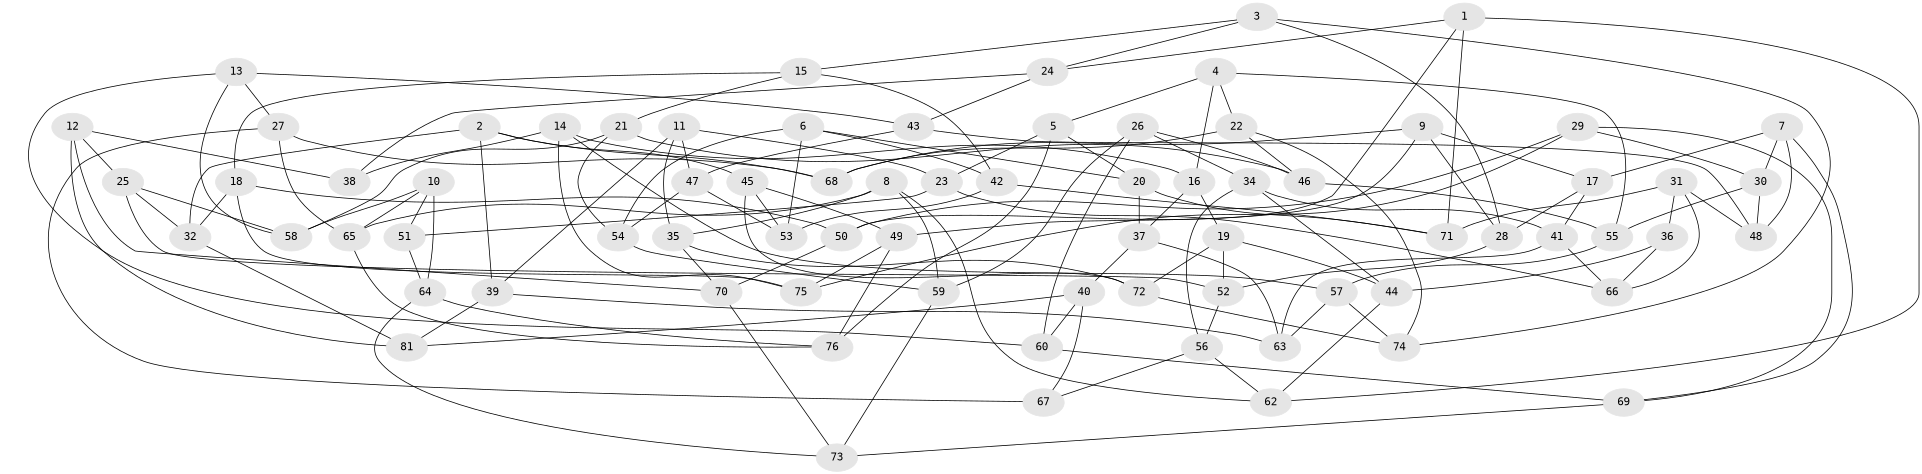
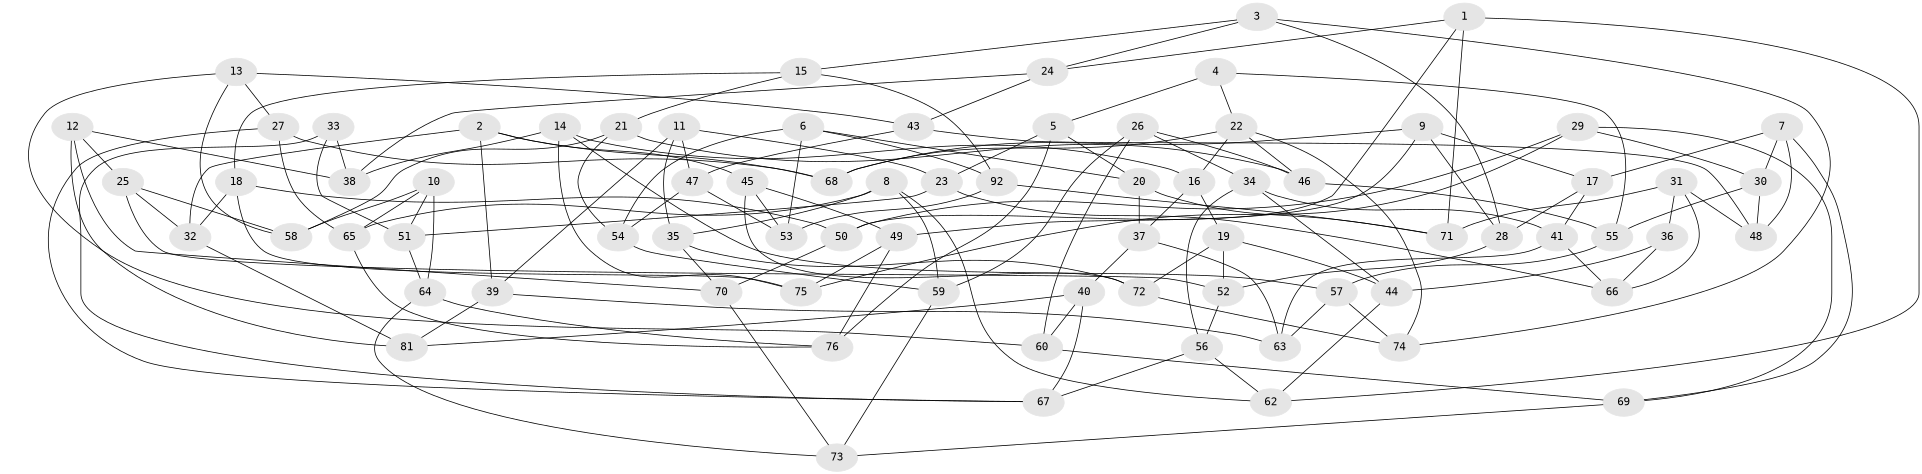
node "33": added
edge "4" -- "16": now "22" -- "16"
node "42": label "42" -> "92"
